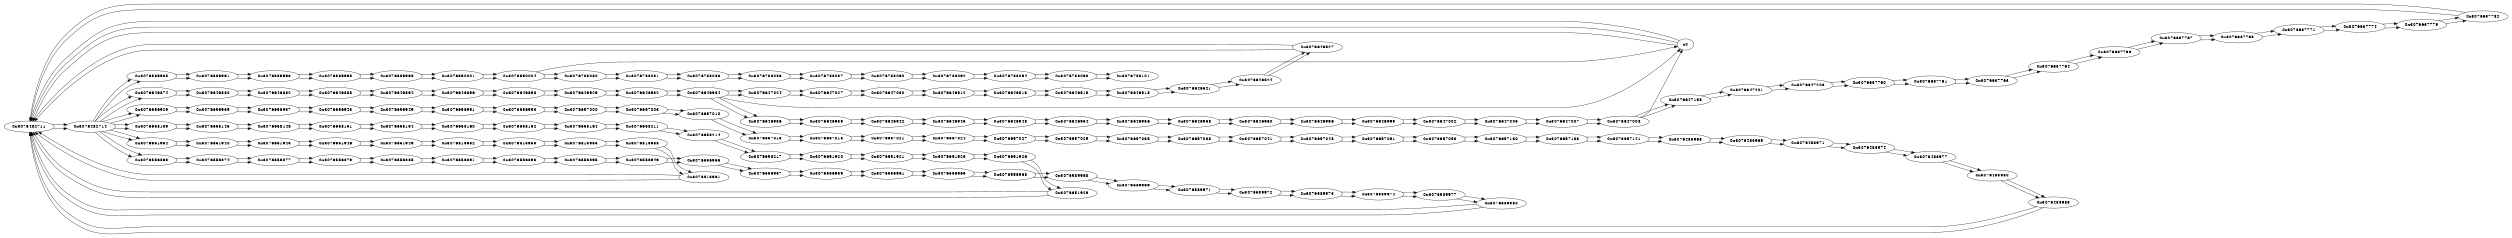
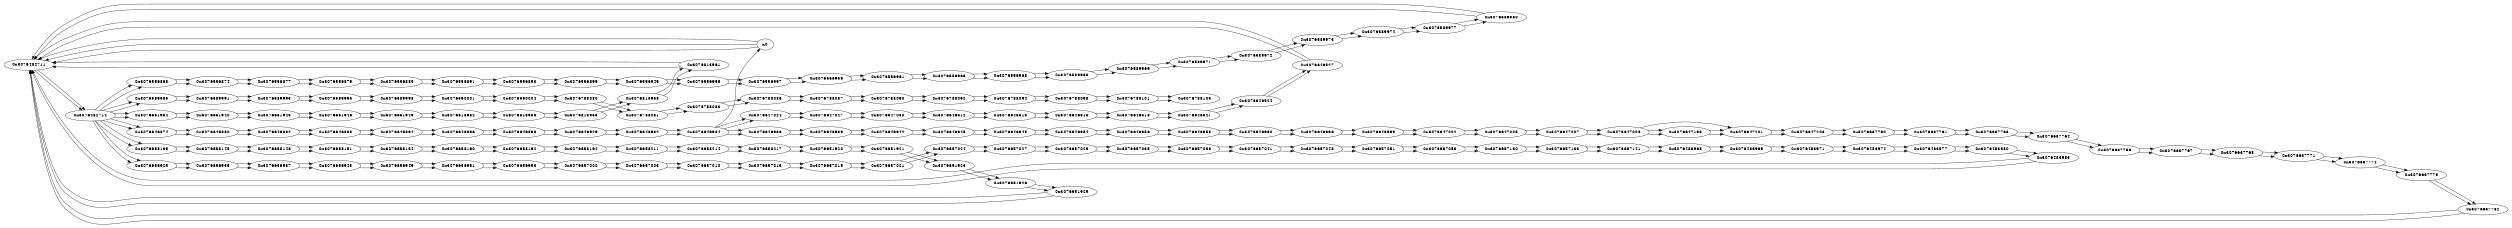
edge "0x3076590004" -> "n0": removed
edge "0x3076647008" -> "n0": now "0x3076647008" -> "0x3076647201"
node "0x3076788103": added
